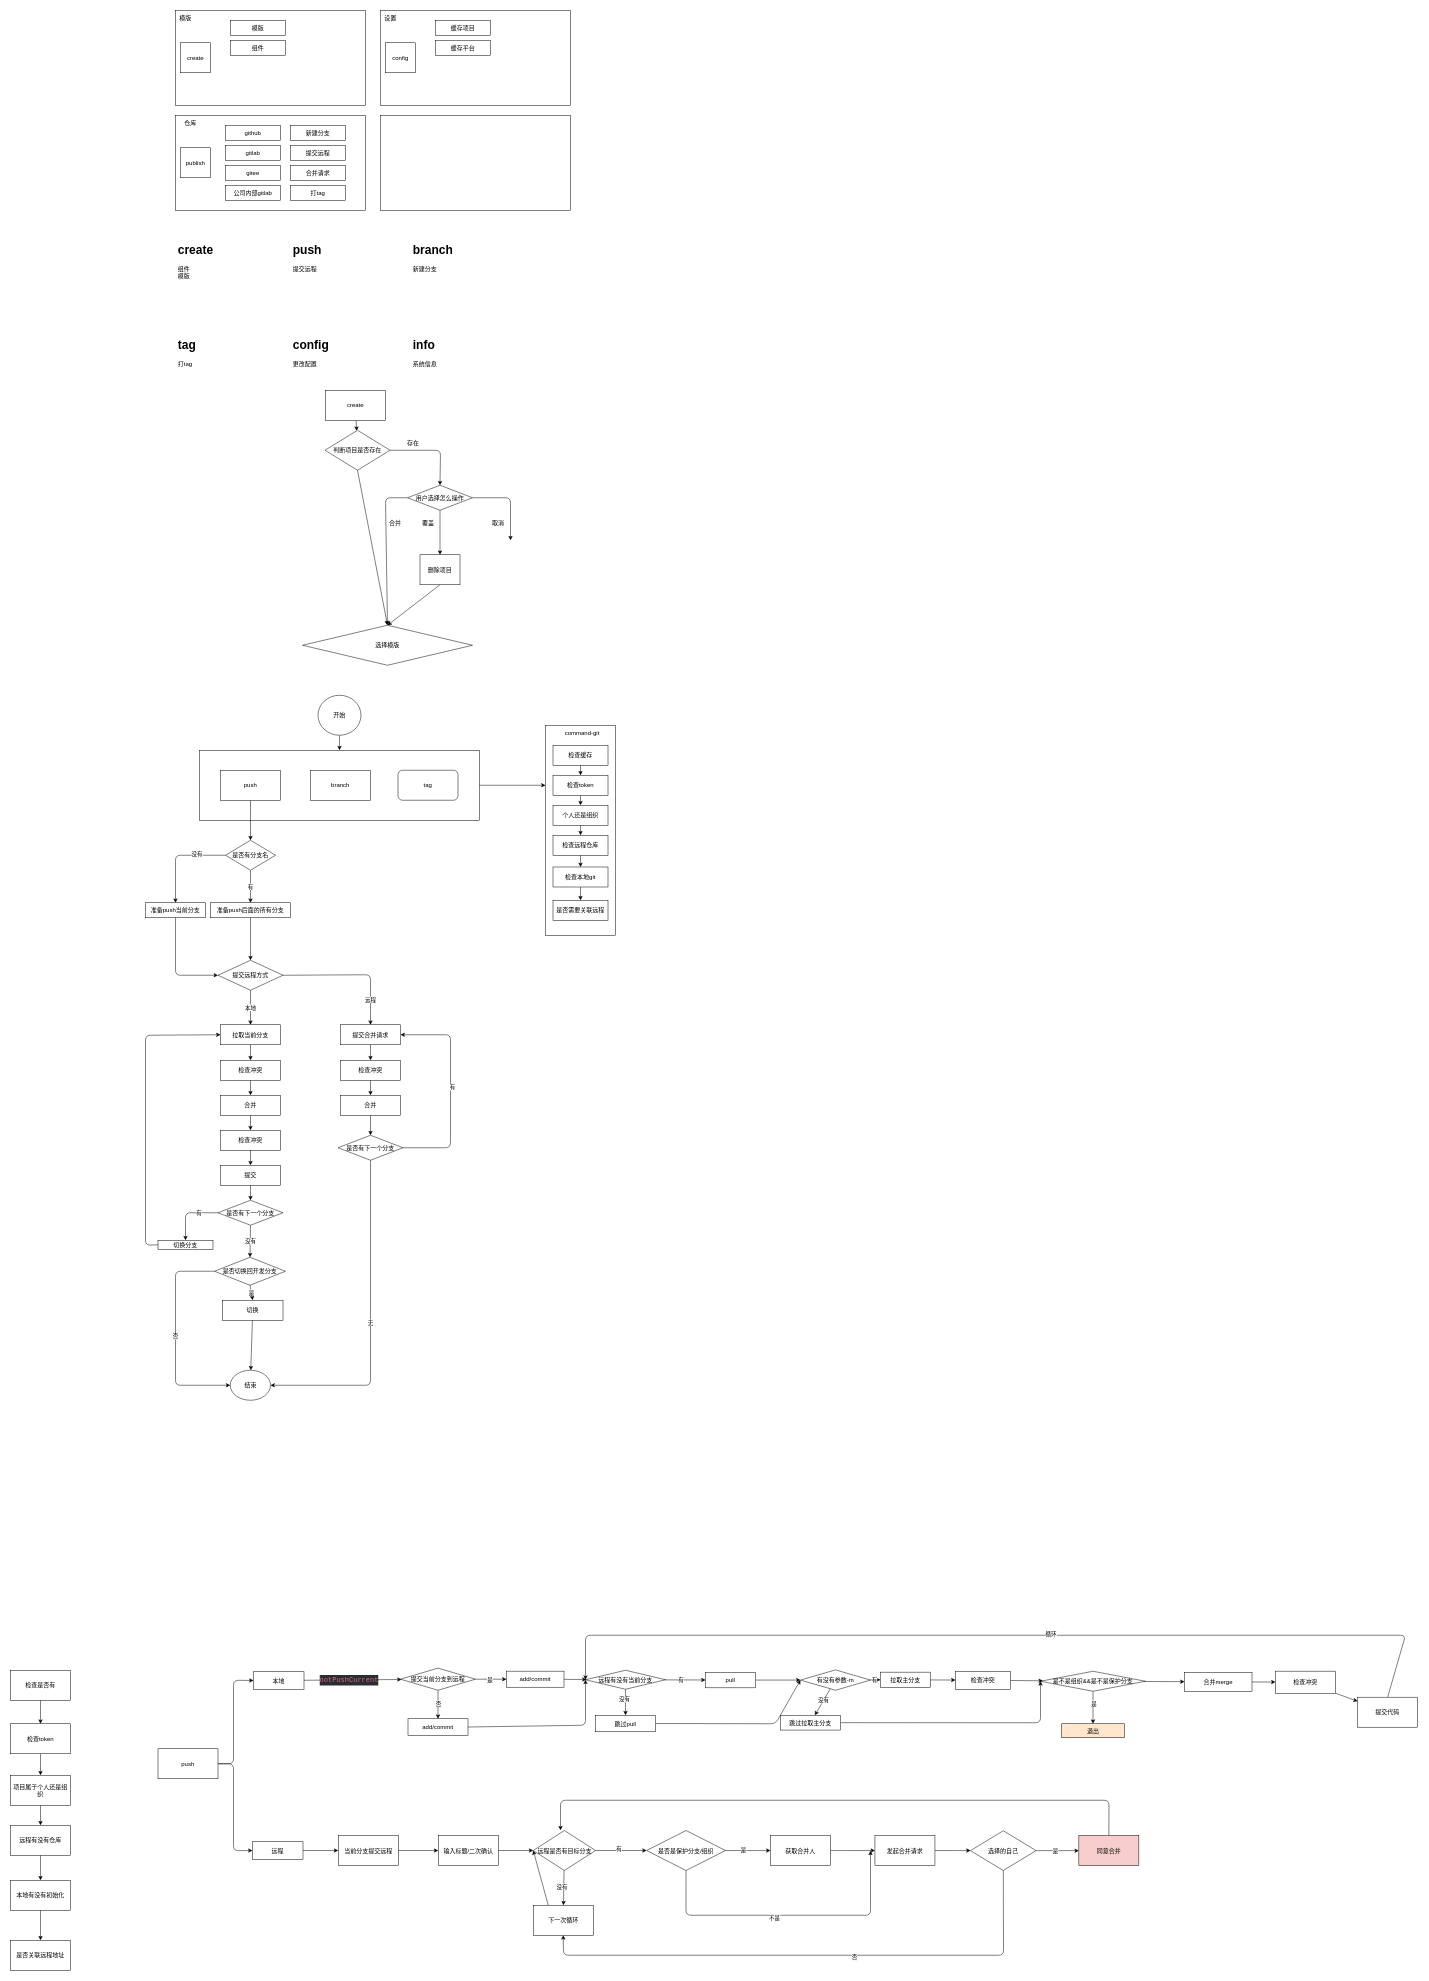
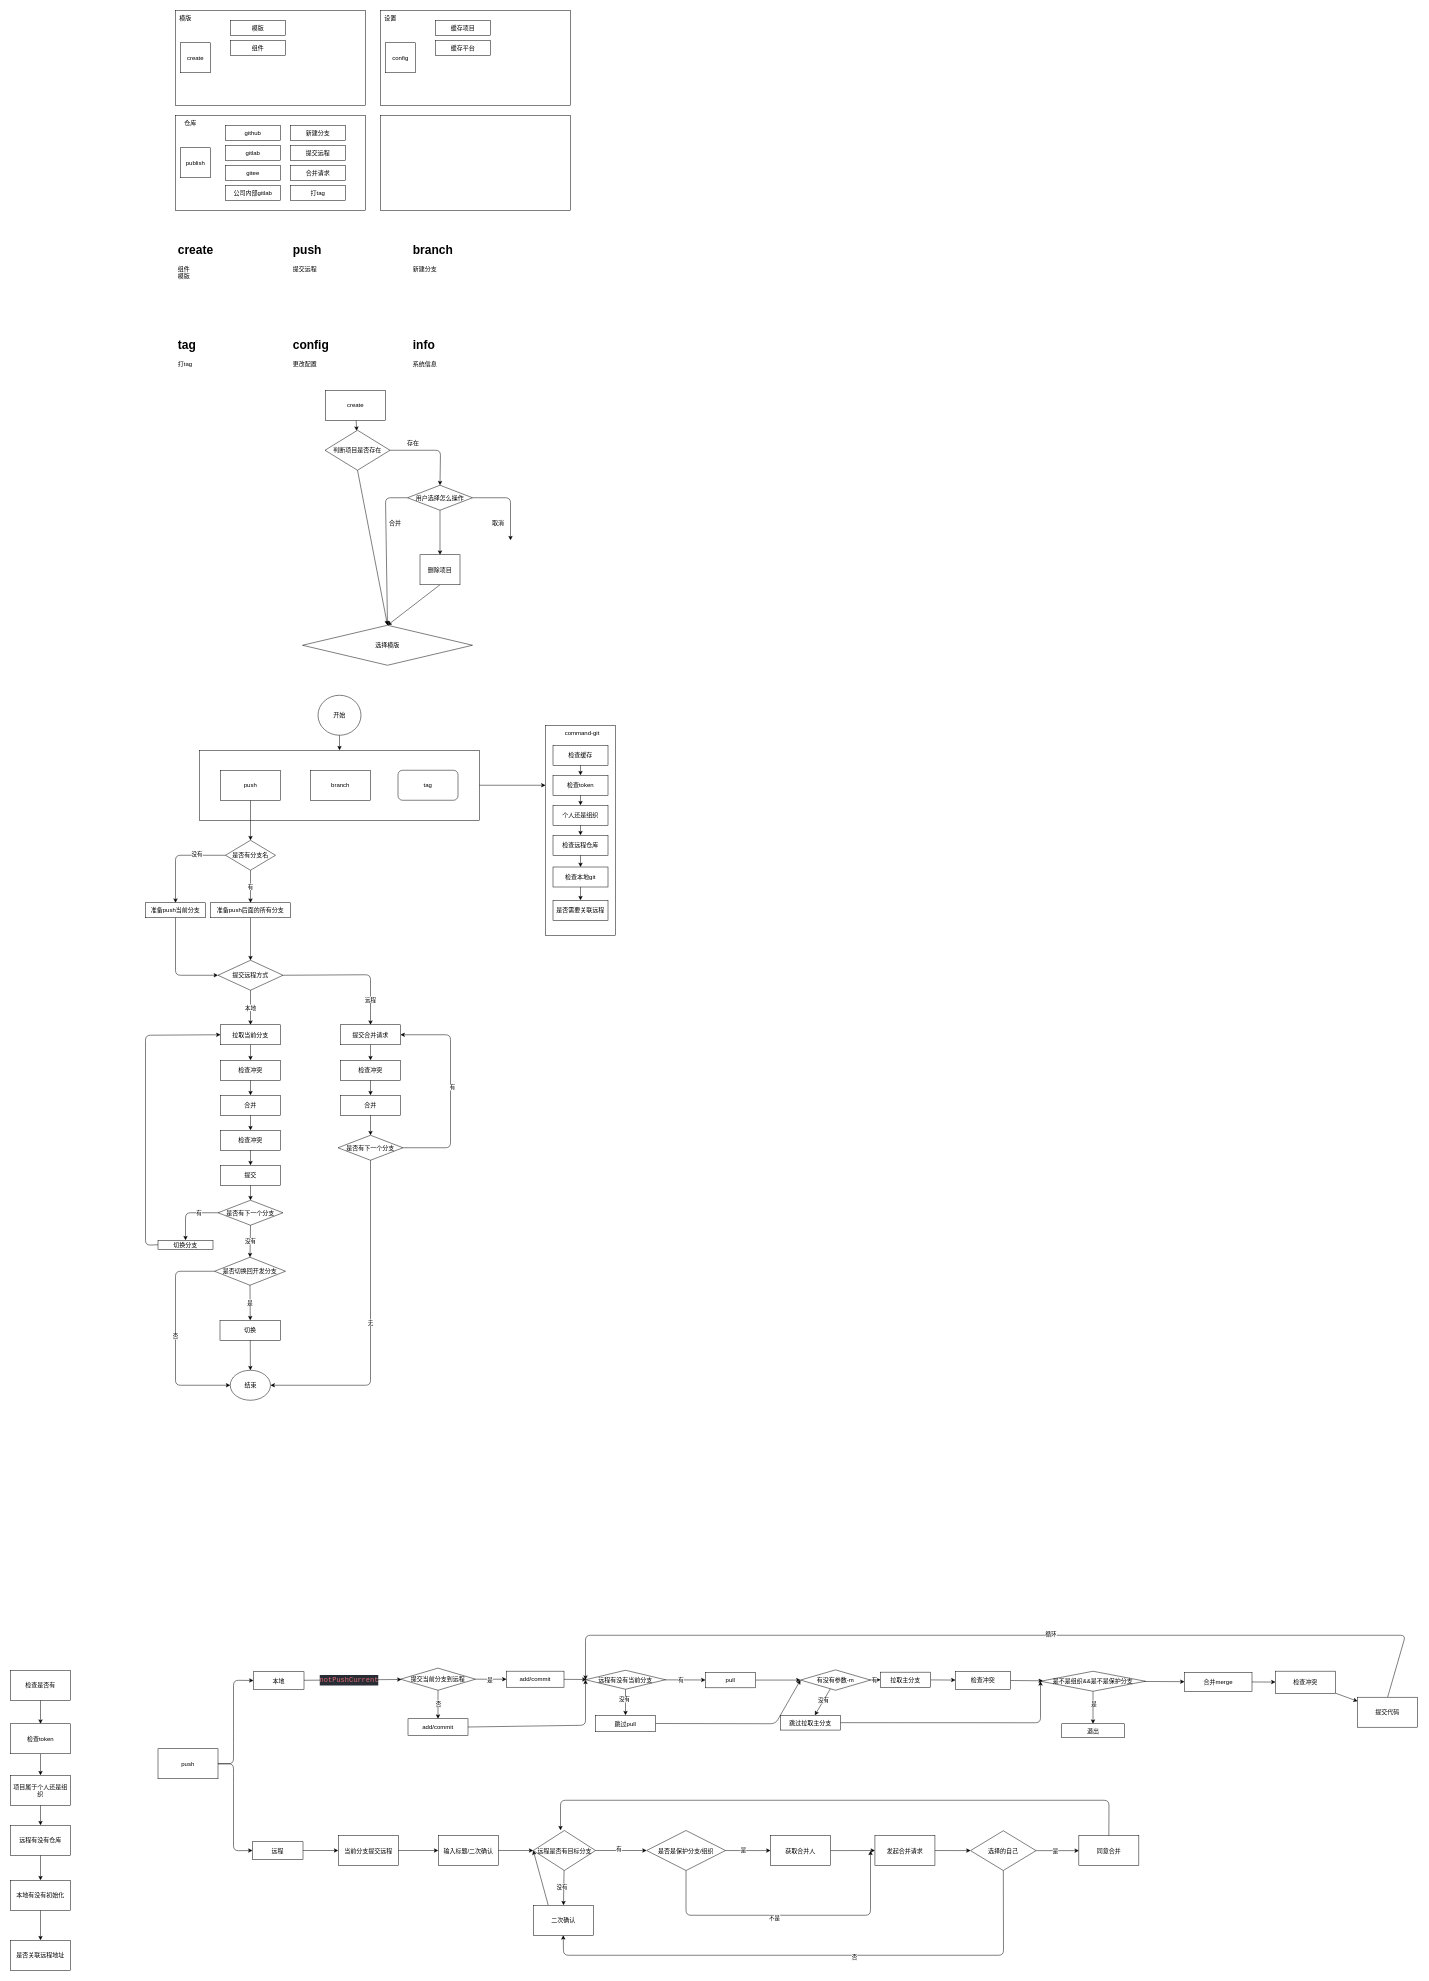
node "覆盖": removed
node "切换": moved (253, 1310) -> (250, 1330)
node "退出": fillcolor #ffe6cc -> #ffffff
node "同意合并": fillcolor #f8cecc -> #ffffff
node "下一次循环": label "下一次循环" -> "二次确认"
